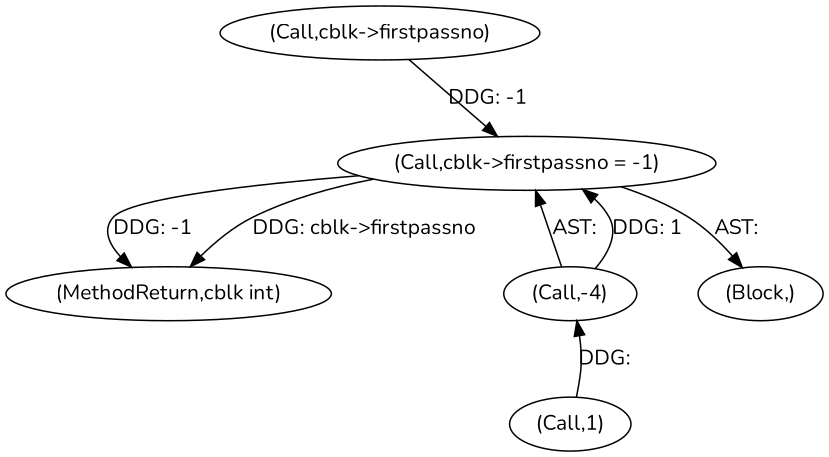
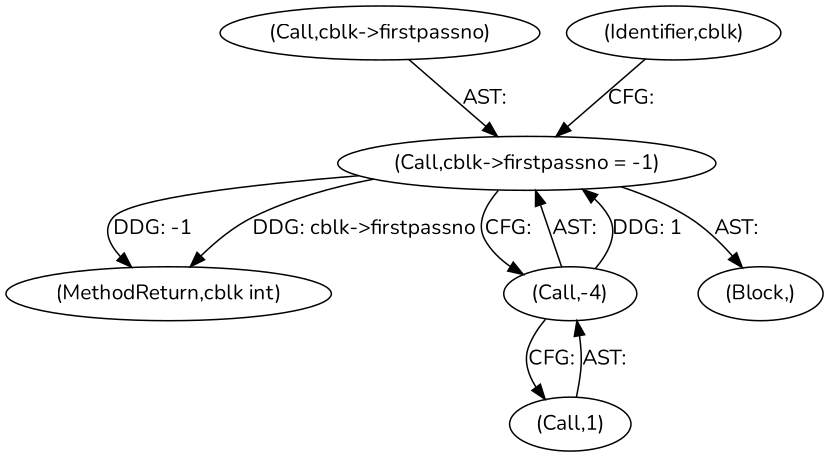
node "(Identifier,cblk)": added
edge "(Call,cblk->firstpassno)" -> "(Call,cblk->firstpassno = -1)": label "DDG: -1" -> "AST: "
edge "(Call,cblk->firstpassno = -1)" -> "(Call,-4)": added, label "CFG:"
edge "(Call,-4)" -> "(Call,1)": added, label "CFG:"
edge "(Call,1)" -> "(Call,-4)": label "DDG: " -> "AST: "
